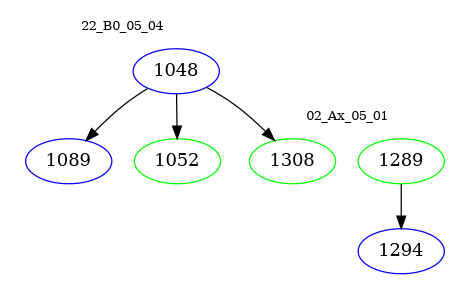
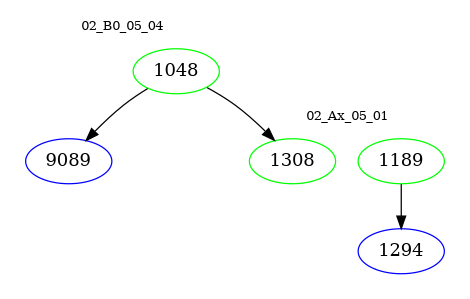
cluster "22_B0_05_04": label "22_B0_05_04" -> "02_B0_05_04"
node "1048": color blue -> green
node "1089": label "1089" -> "9089"
node "1052": removed
node "1289": label "1289" -> "1189"
